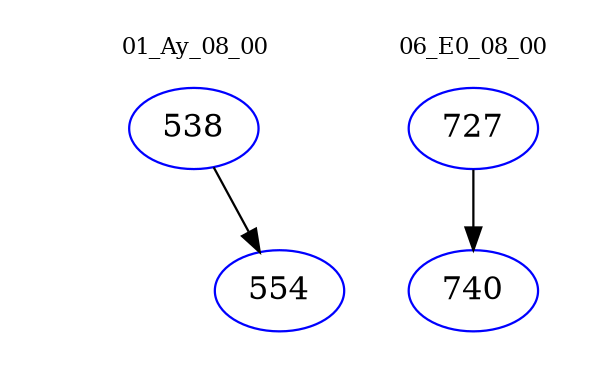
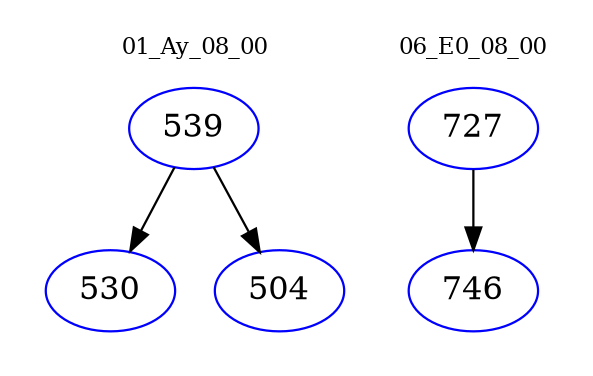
node "538": label "538" -> "539"
node "530": added
node "554": label "554" -> "504"
node "740": label "740" -> "746"
